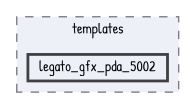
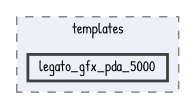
node "legato_gfx_pda_5002": label "legato_gfx_pda_5002" -> "legato_gfx_pda_5000"
